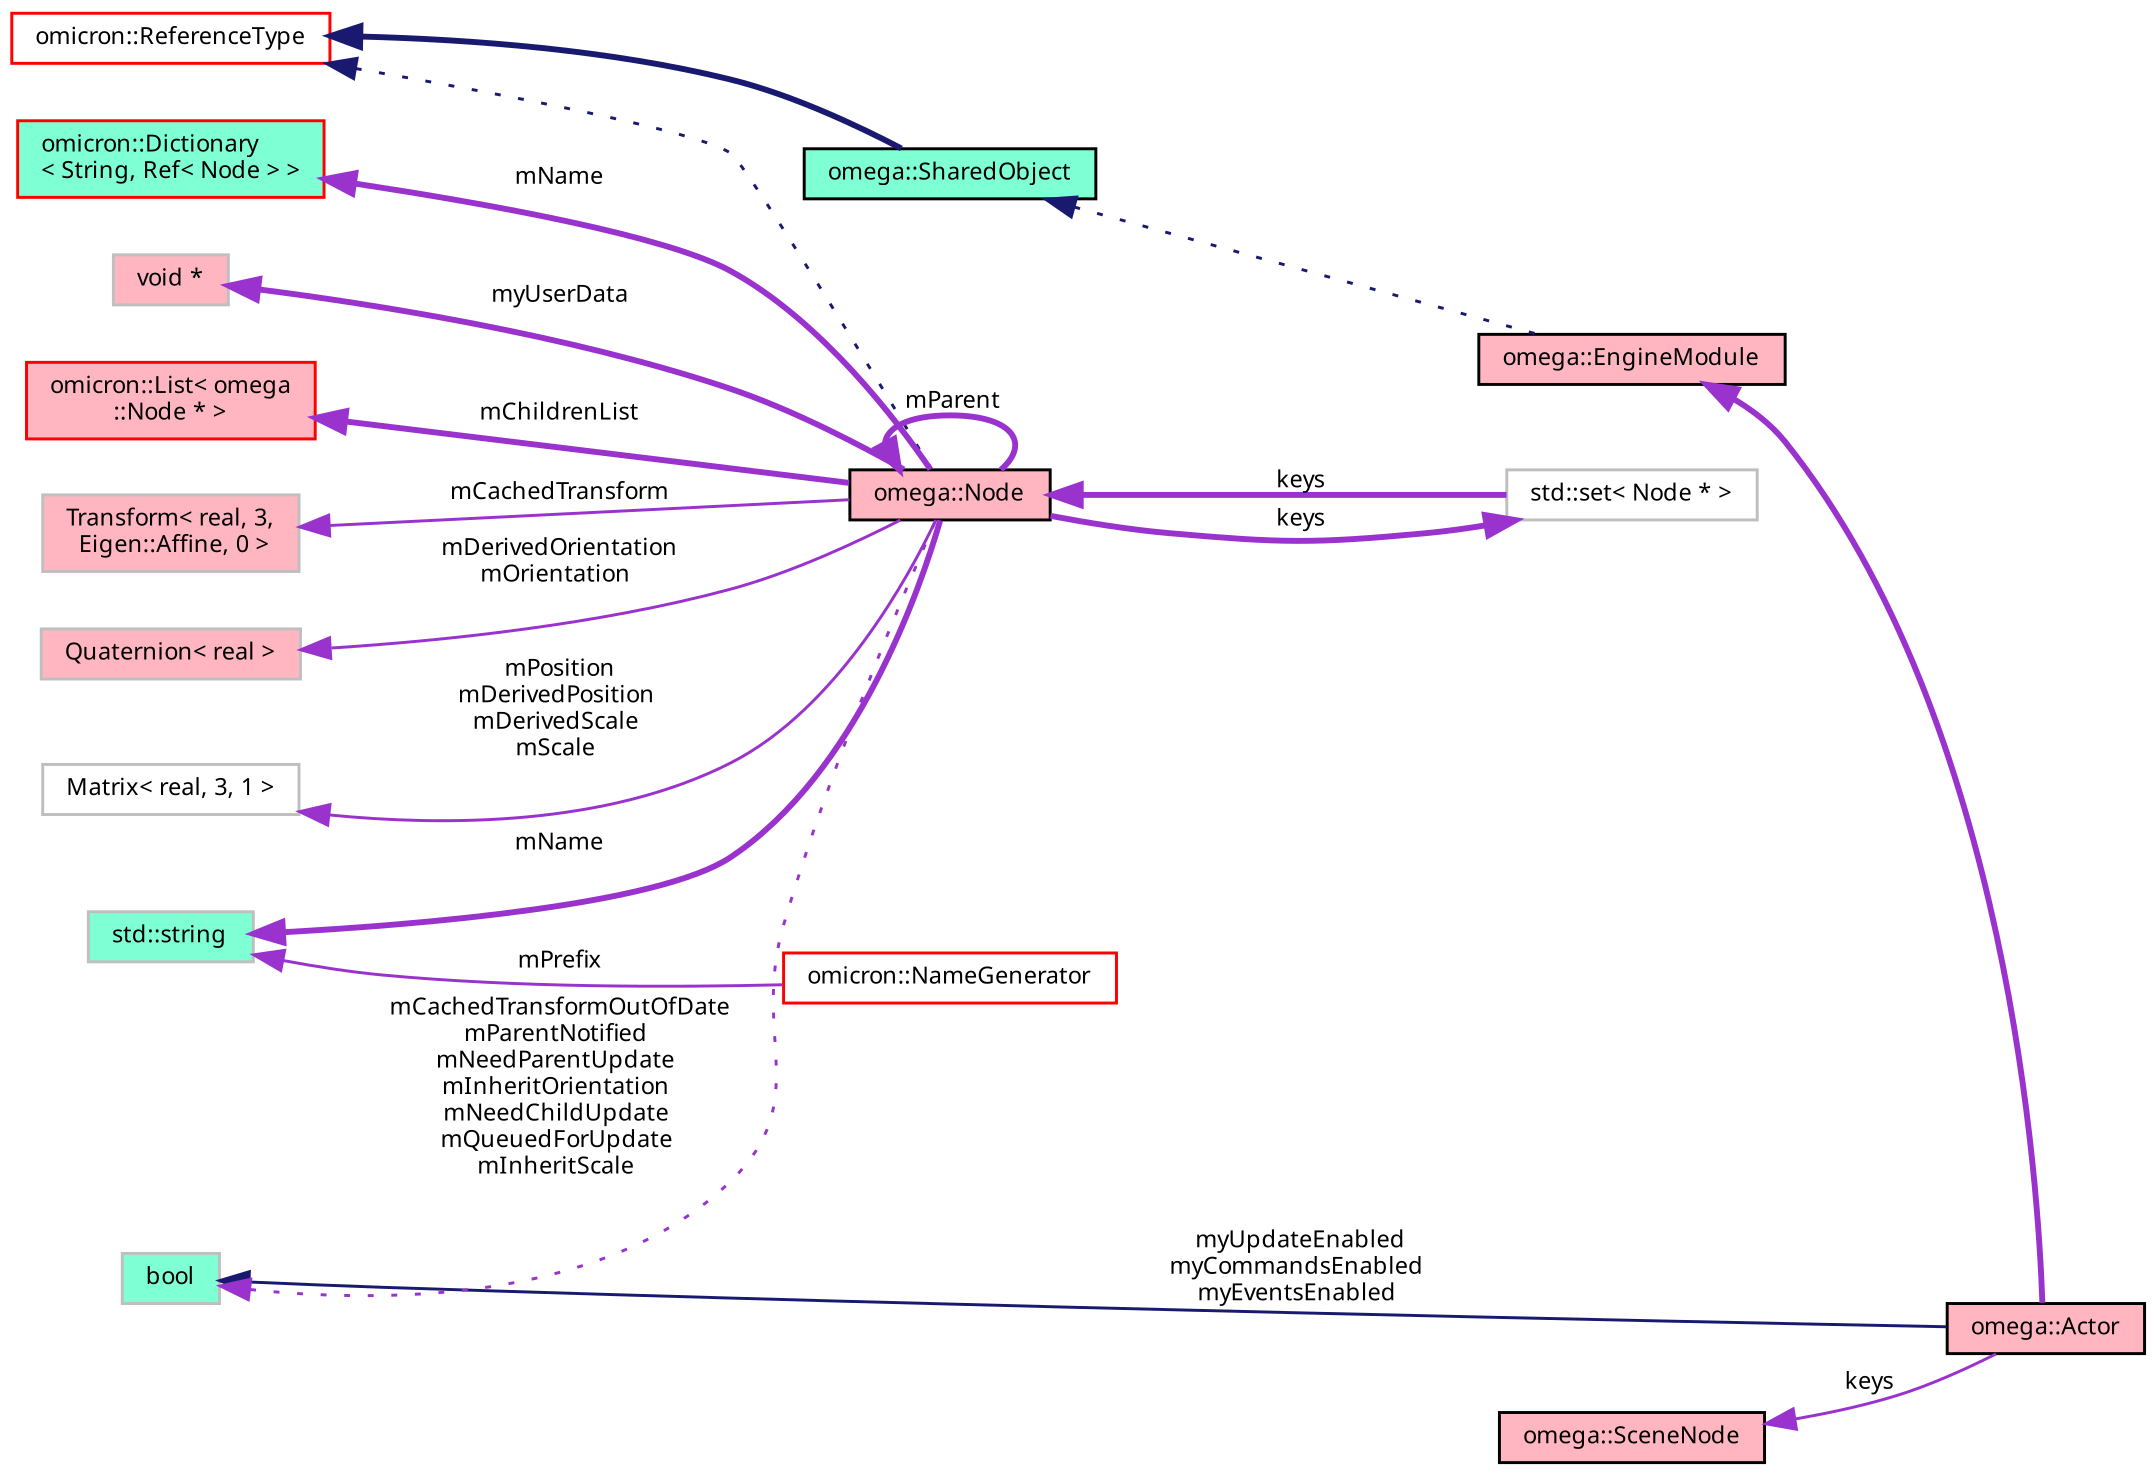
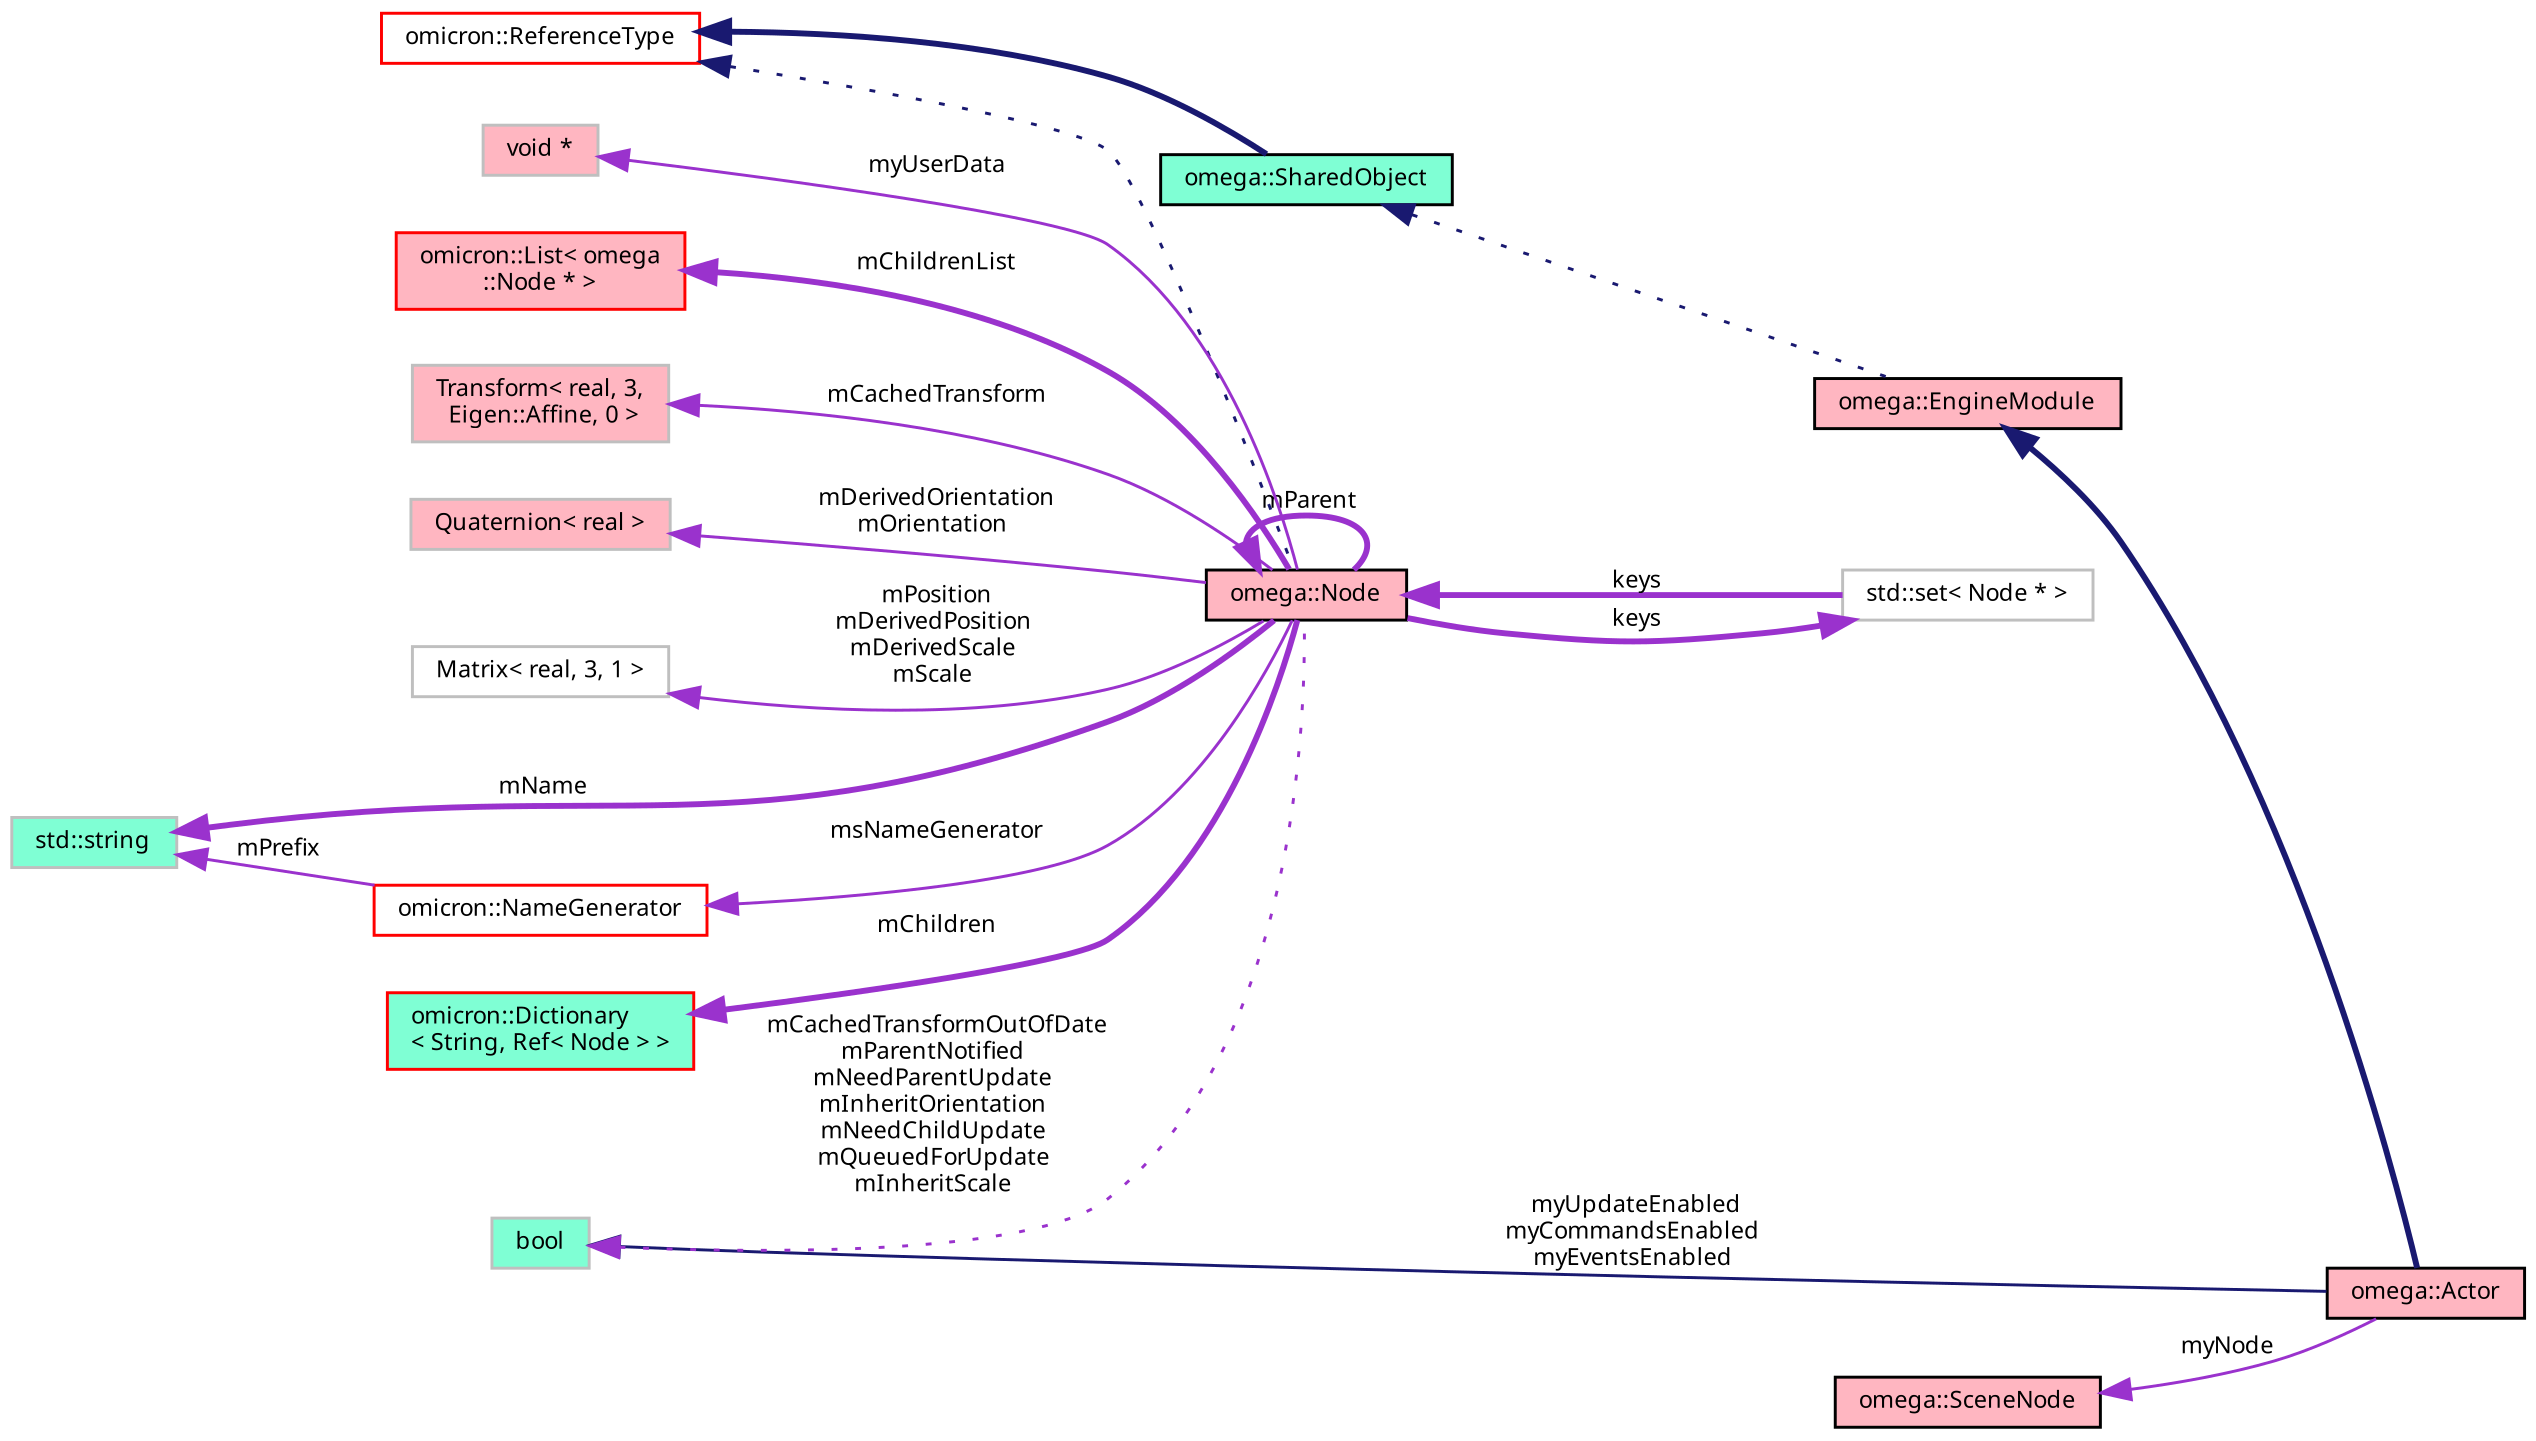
edge "omega::Node" -> "omicron::Dictionary < String, Ref< Node > >": label " mName" -> " mChildren"
edge "omega::Node" -> "void *": style bold -> solid
edge "omega::Actor" -> "omega::EngineModule": color darkorchid3 -> midnightblue
edge "omega::Node" -> "omicron::NameGenerator": added, label "msNameGenerator"
edge "omega::Actor" -> "omega::SceneNode": label " keys" -> " myNode"
